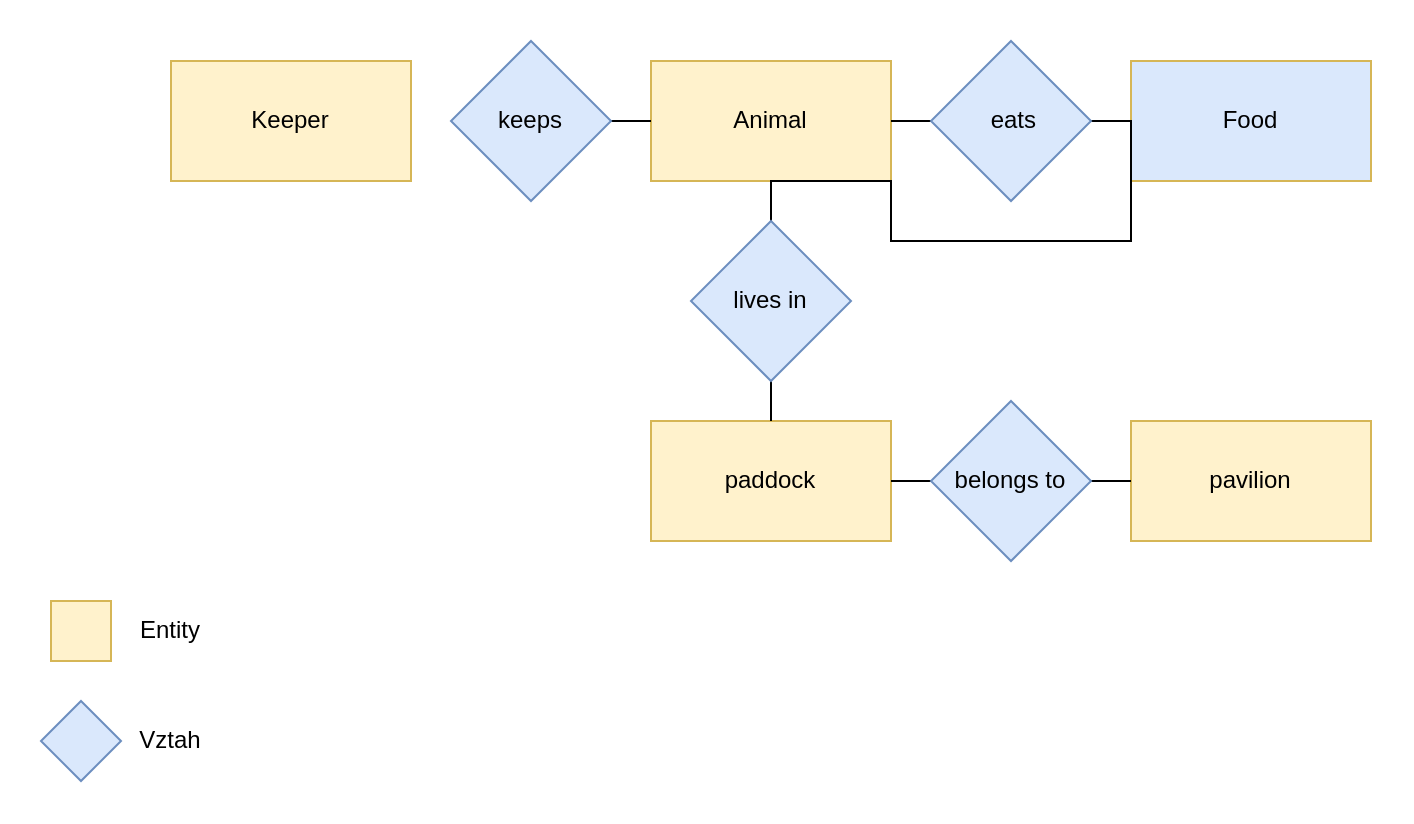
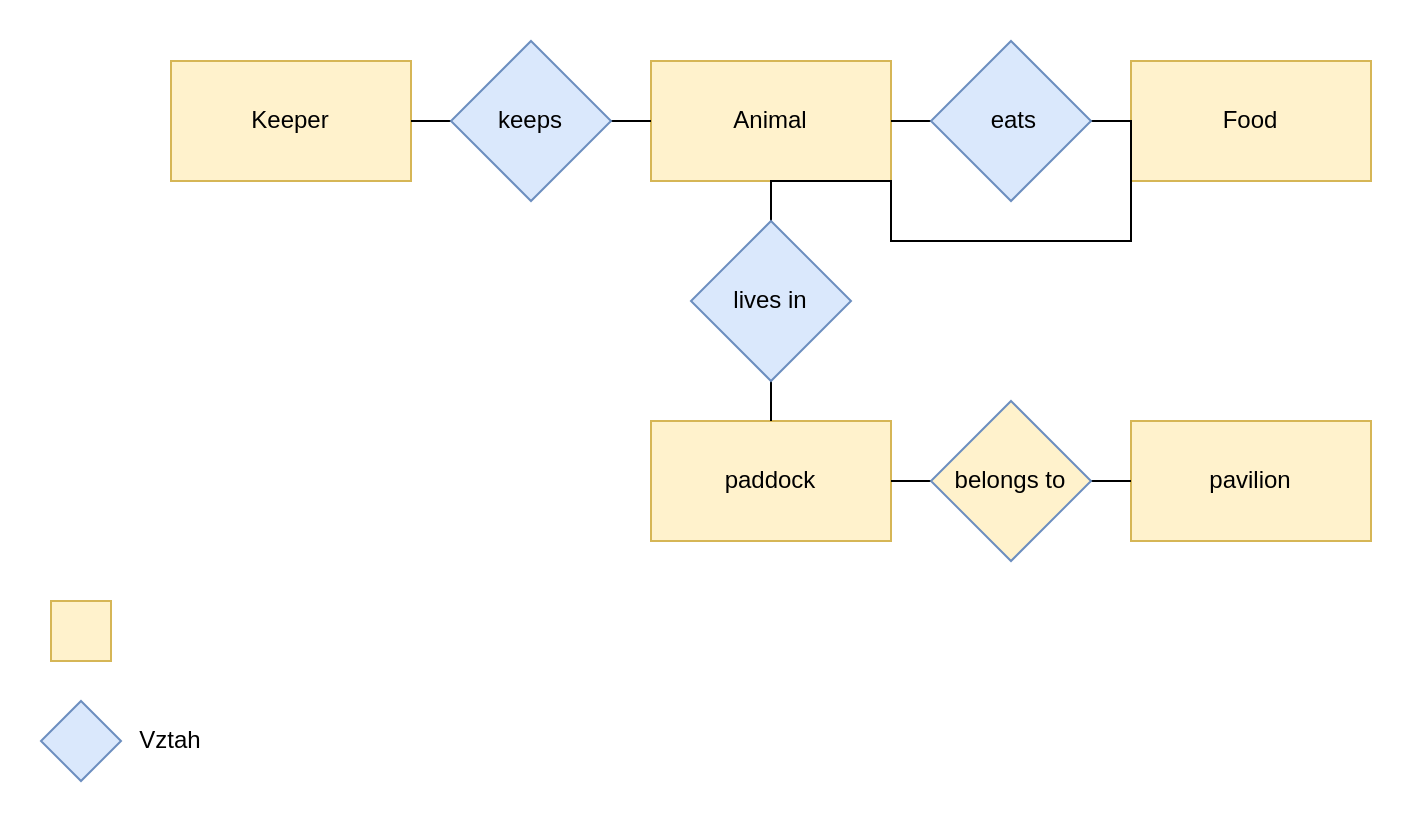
edge "Keeper" -- "keeps": added
node "Food": fillcolor #dae8fc -> #fff2cc
node "belongs to": fillcolor #dae8fc -> #fff2cc
node "Entity": removed
